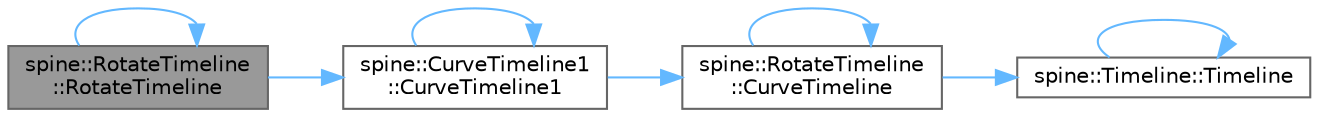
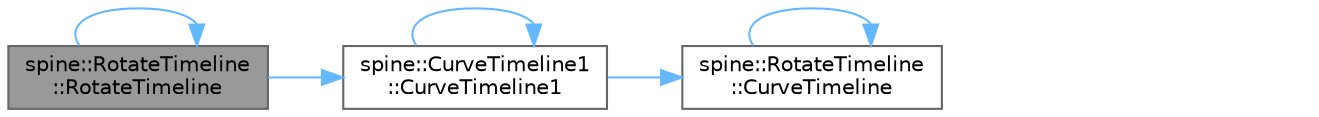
node "spine::Timeline::Timeline": removed
